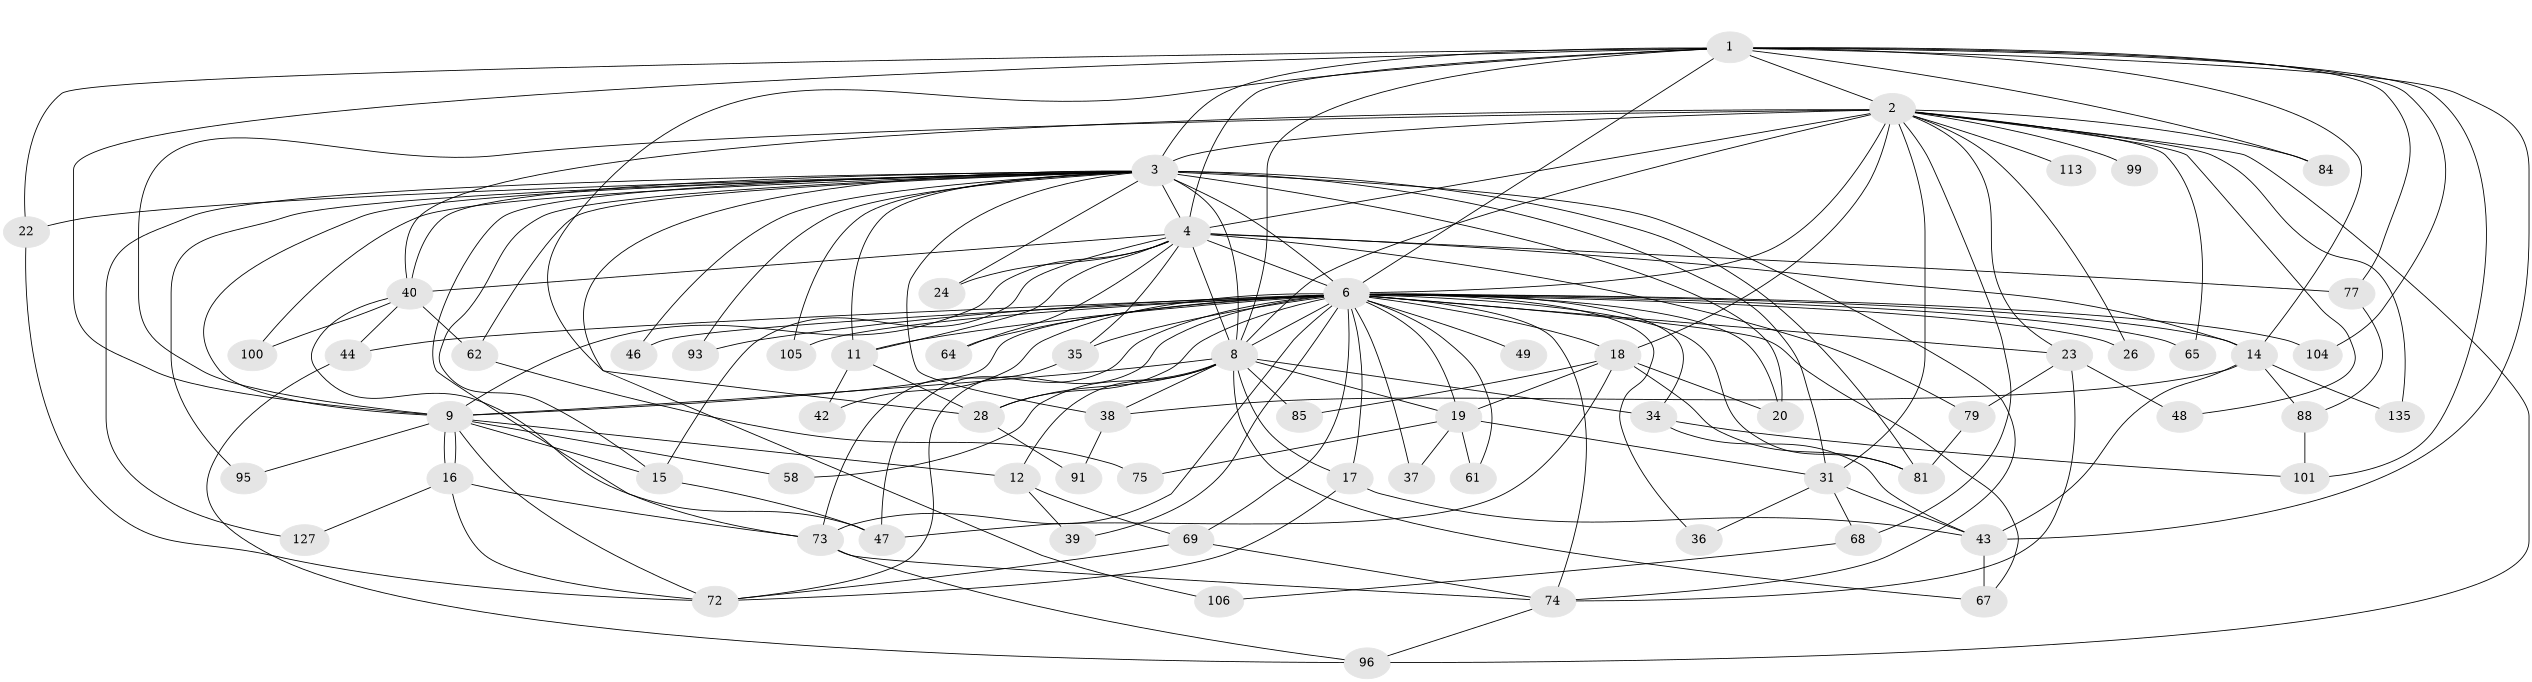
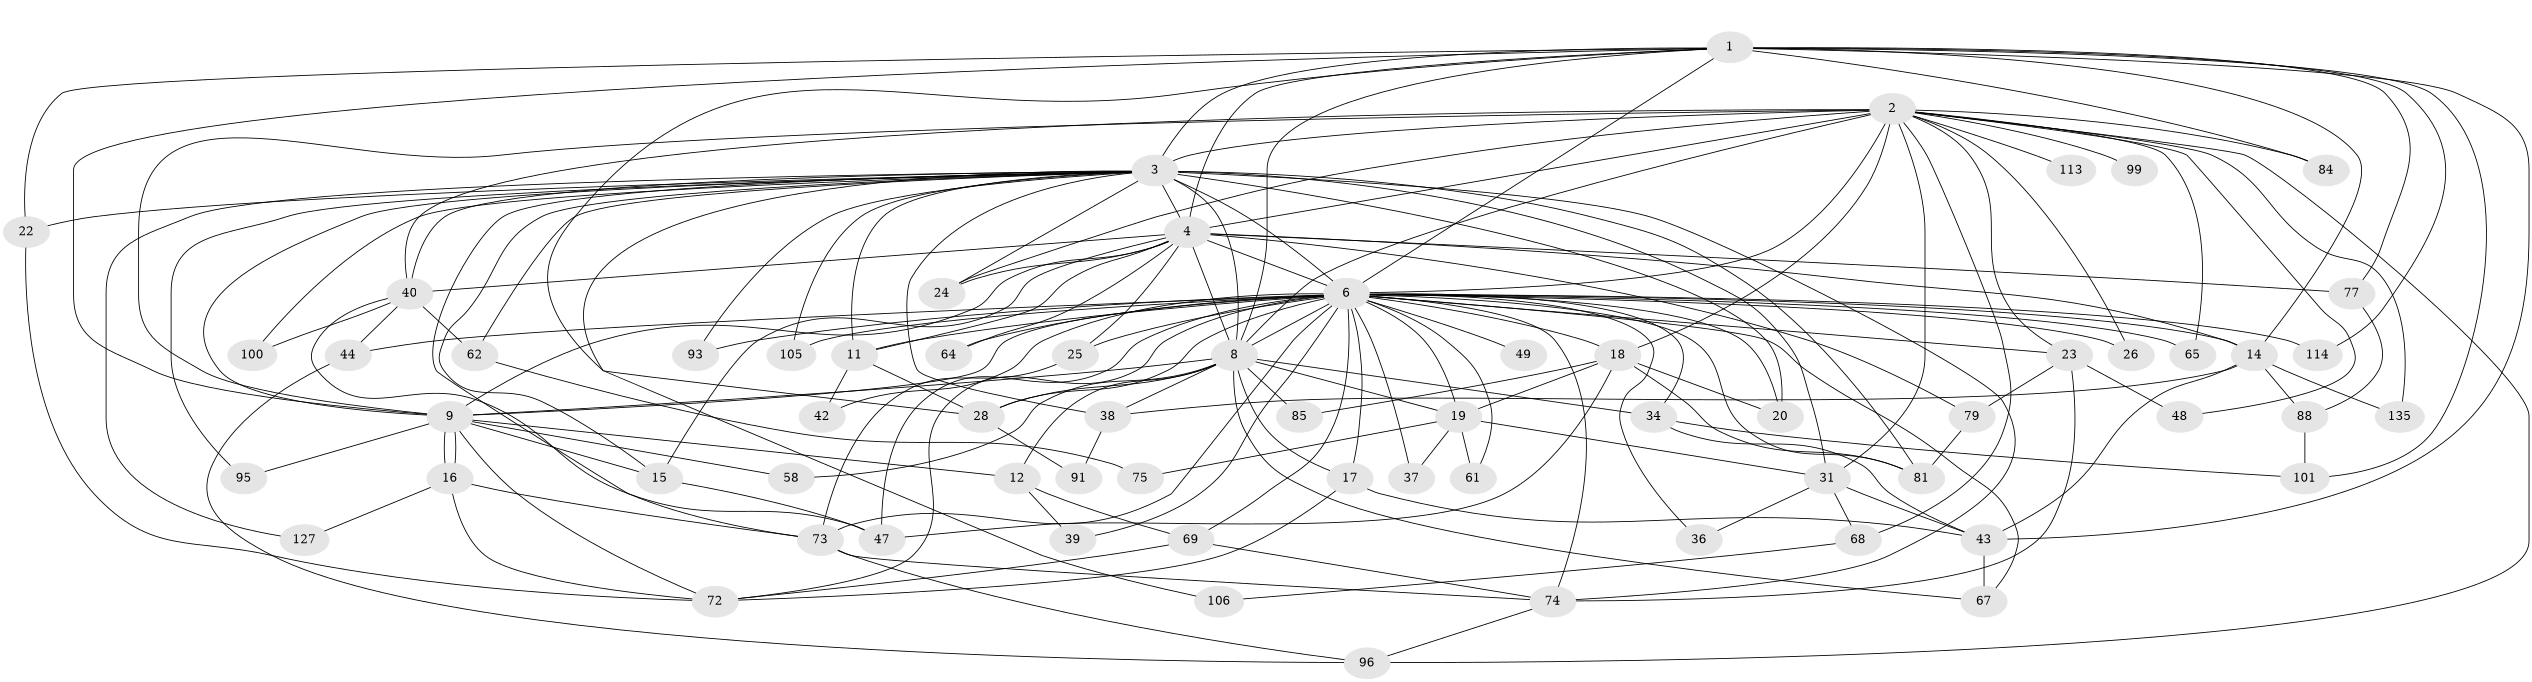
edge "1" -- "2": now "24" -- "2"
node "46": removed
node "35": label "35" -> "25"
node "104": label "104" -> "114"
